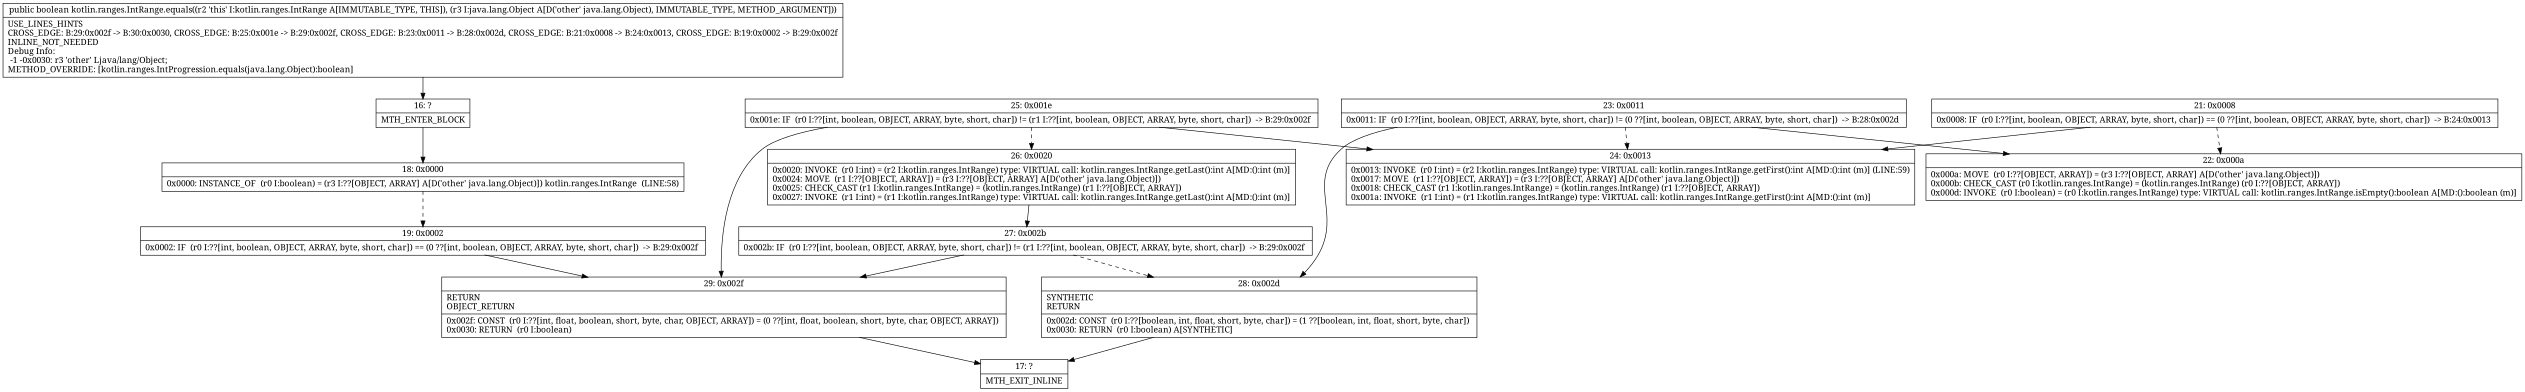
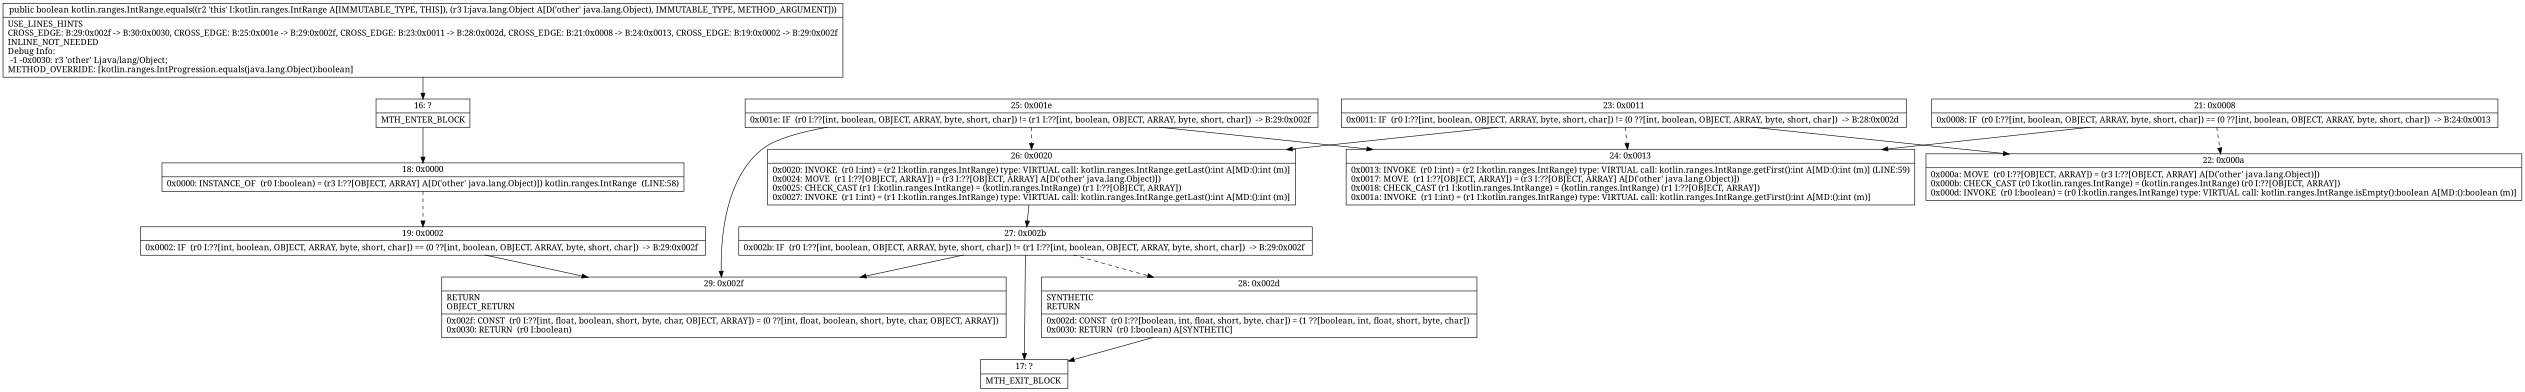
edge "23: 0x0011" -> "28: 0x002d": now "23: 0x0011" -> "26: 0x0020"
edge "29: 0x002f" -> "17: ?": now "27: 0x002b" -> "17: ?"
node "17: ?": text "MTH_EXIT_INLINE" -> "MTH_EXIT_BLOCK"
